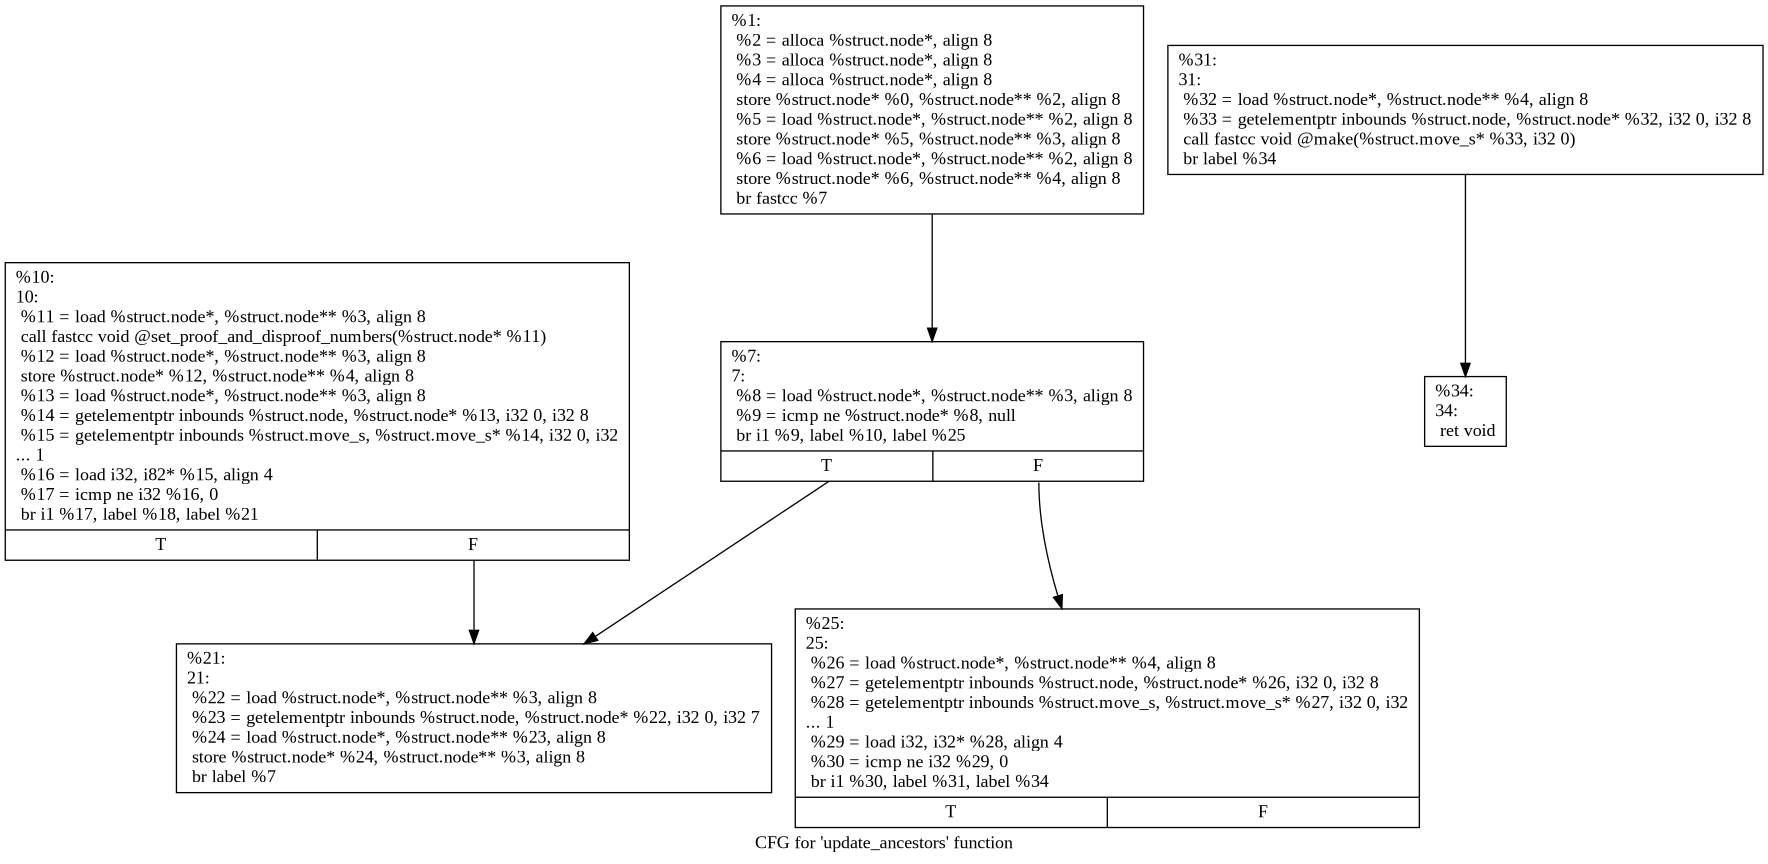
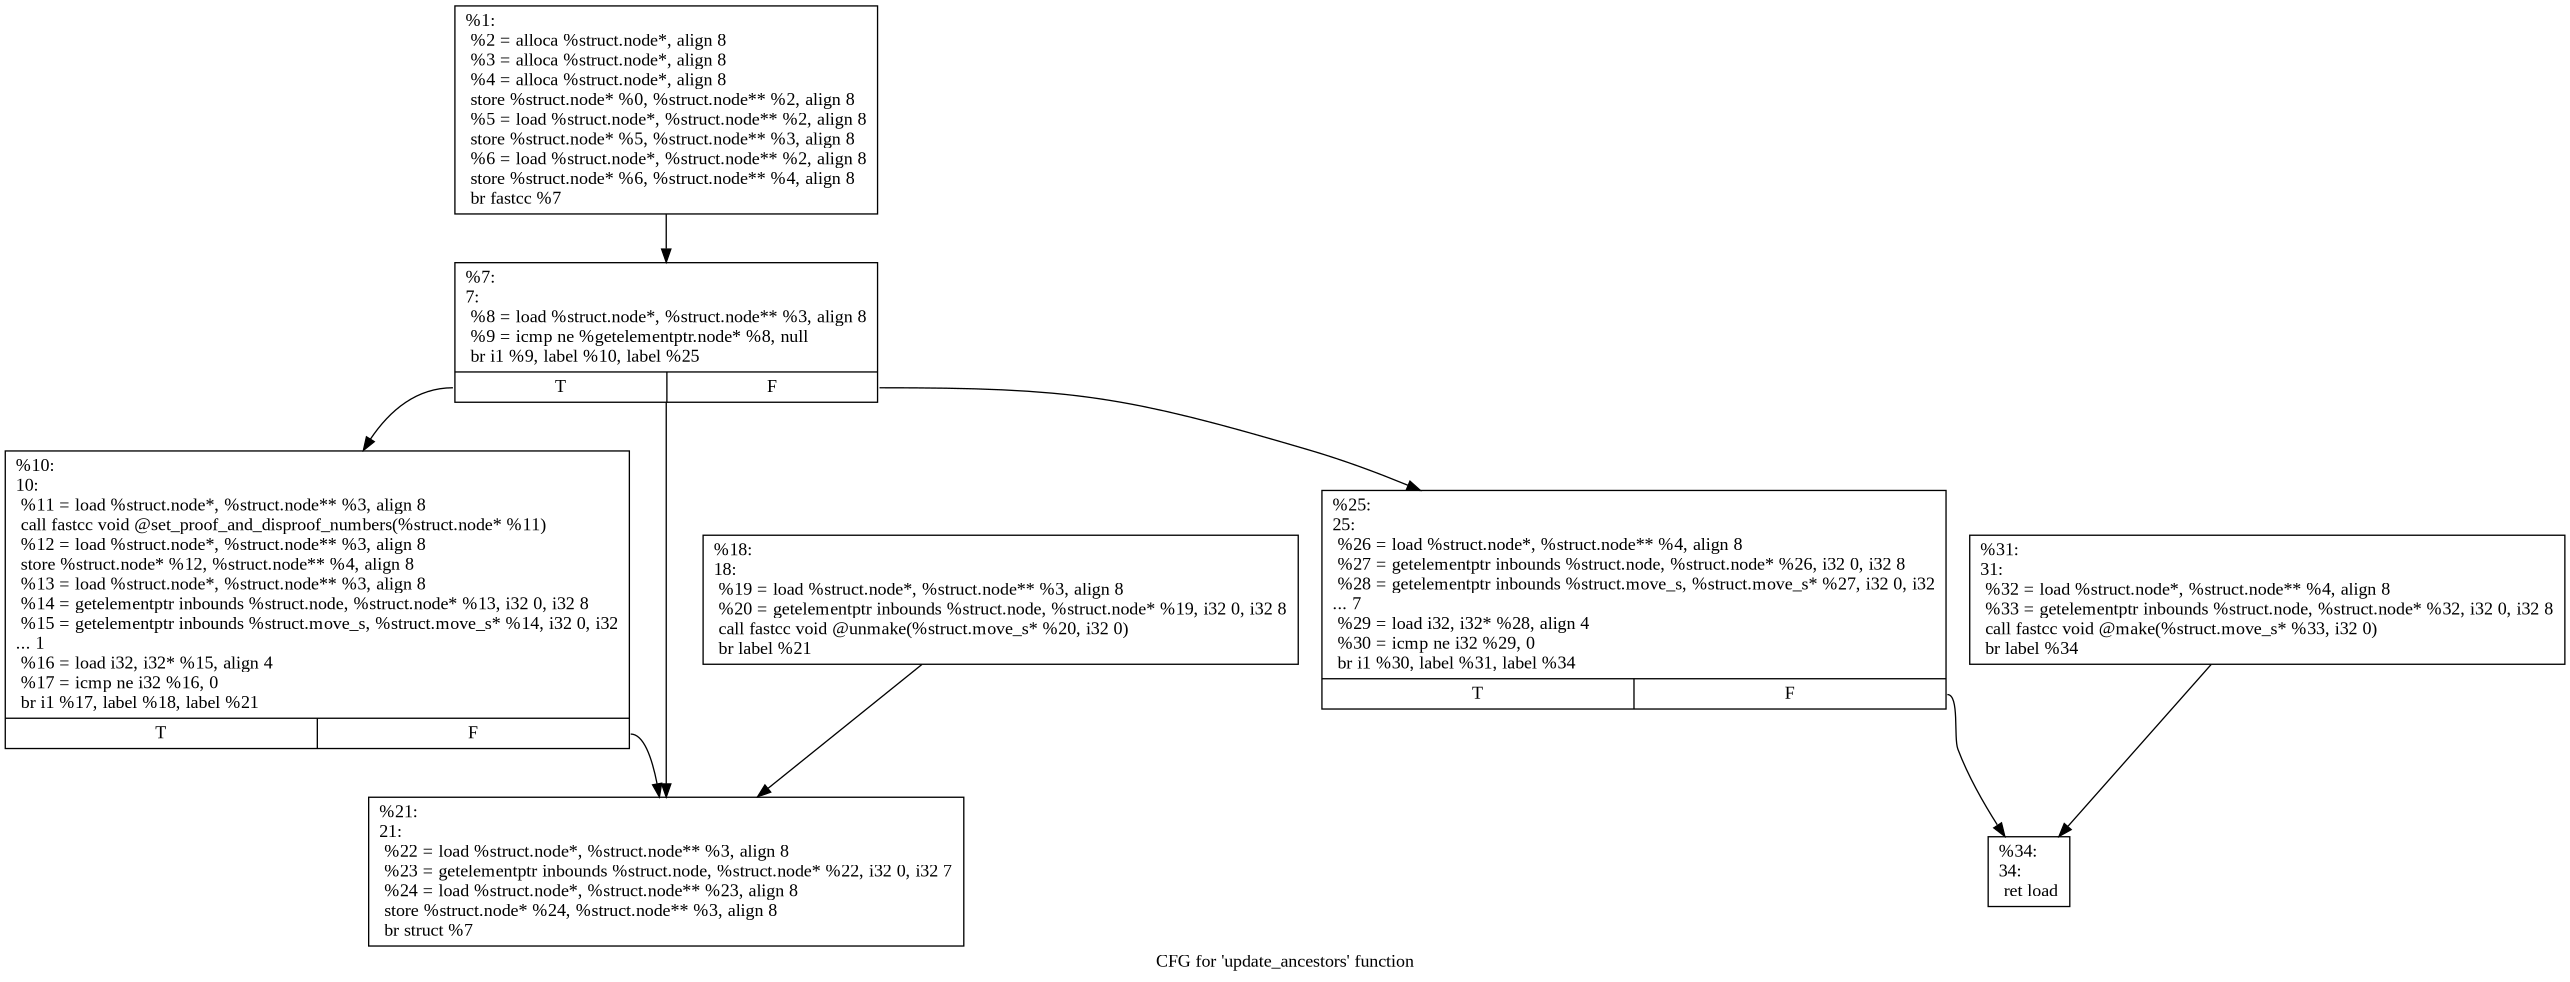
edge "%7:" -> "%10:": added
node "%7:": text "%9 = icmp ne %struct.node* %8, null" -> "%9 = icmp ne %getelementptr.node* %8, null"
node "%34:": text "ret void" -> "ret load"
node "%10:": text "%16 = load i32, i82* %15, align 4" -> "%16 = load i32, i32* %15, align 4"
node "%18:": added
node "%25:": text "... 1" -> "... 7"
edge "%25:" -> "%34:": added
node "%21:": text "br label %7" -> "br struct %7"
